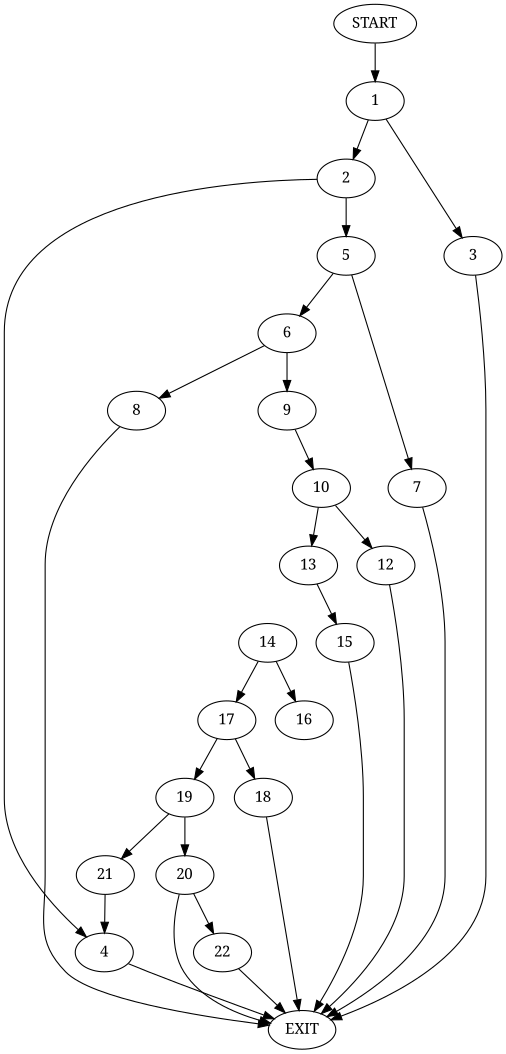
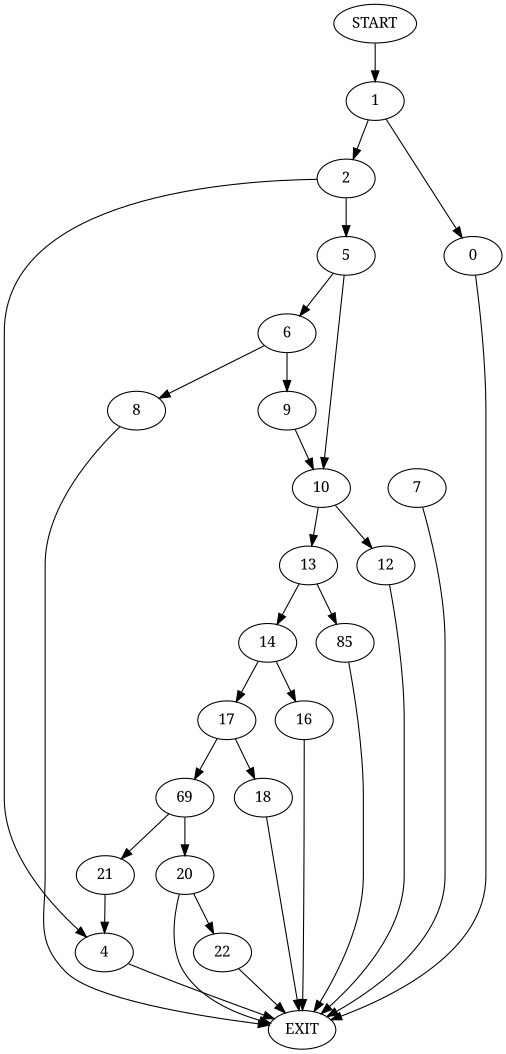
node "3": label "3" -> "0"
edge "5" -> "7": now "5" -> "10"
edge "13" -> "14": added
node "15": label "15" -> "85"
node "19": label "19" -> "69"
edge "16" -> "EXIT": added
